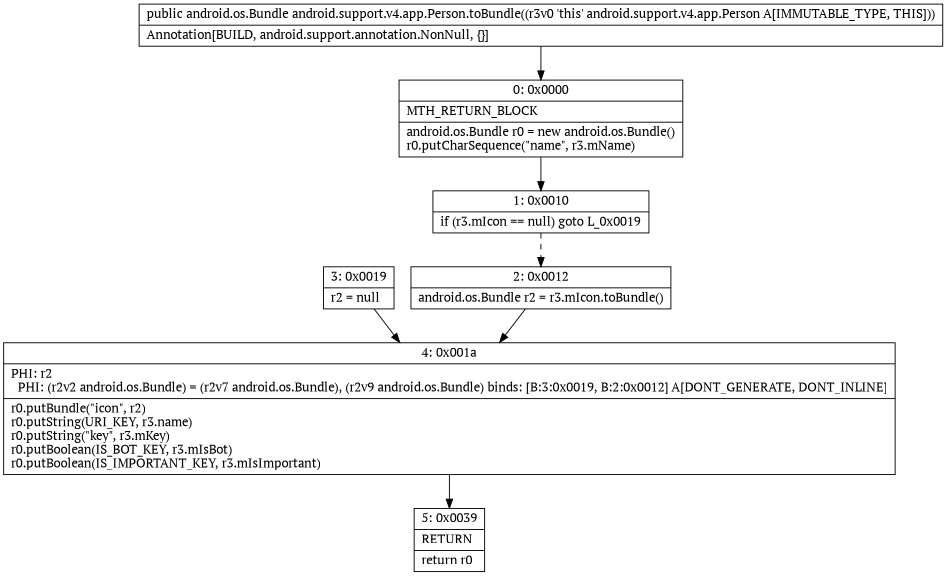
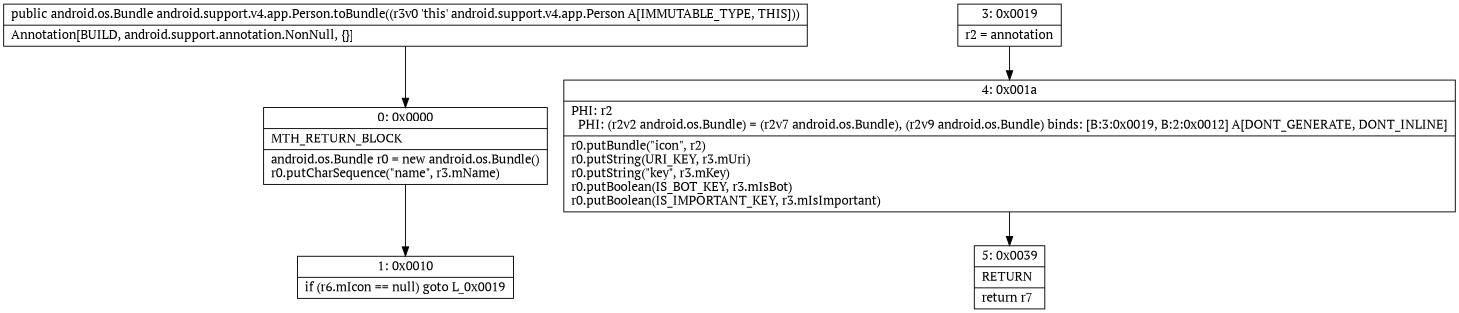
node "1: 0x0010": text "if (r3.mIcon == null) goto L_0x0019" -> "if (r6.mIcon == null) goto L_0x0019"
node "2: 0x0012": removed
node "3: 0x0019": text "r2 = null" -> "r2 = annotation"
node "4: 0x001a": text "r0.putString(URI_KEY, r3.name)" -> "r0.putString(URI_KEY, r3.mUri)"
node "5: 0x0039": text "return r0" -> "return r7"
